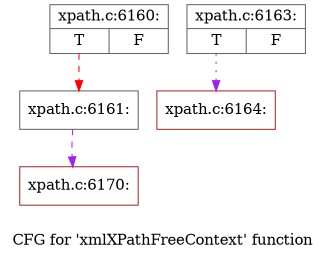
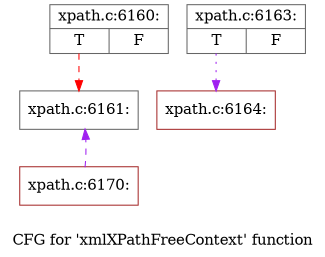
edge "xpath.c:6161:" -> "xpath.c:6170:": reversed
